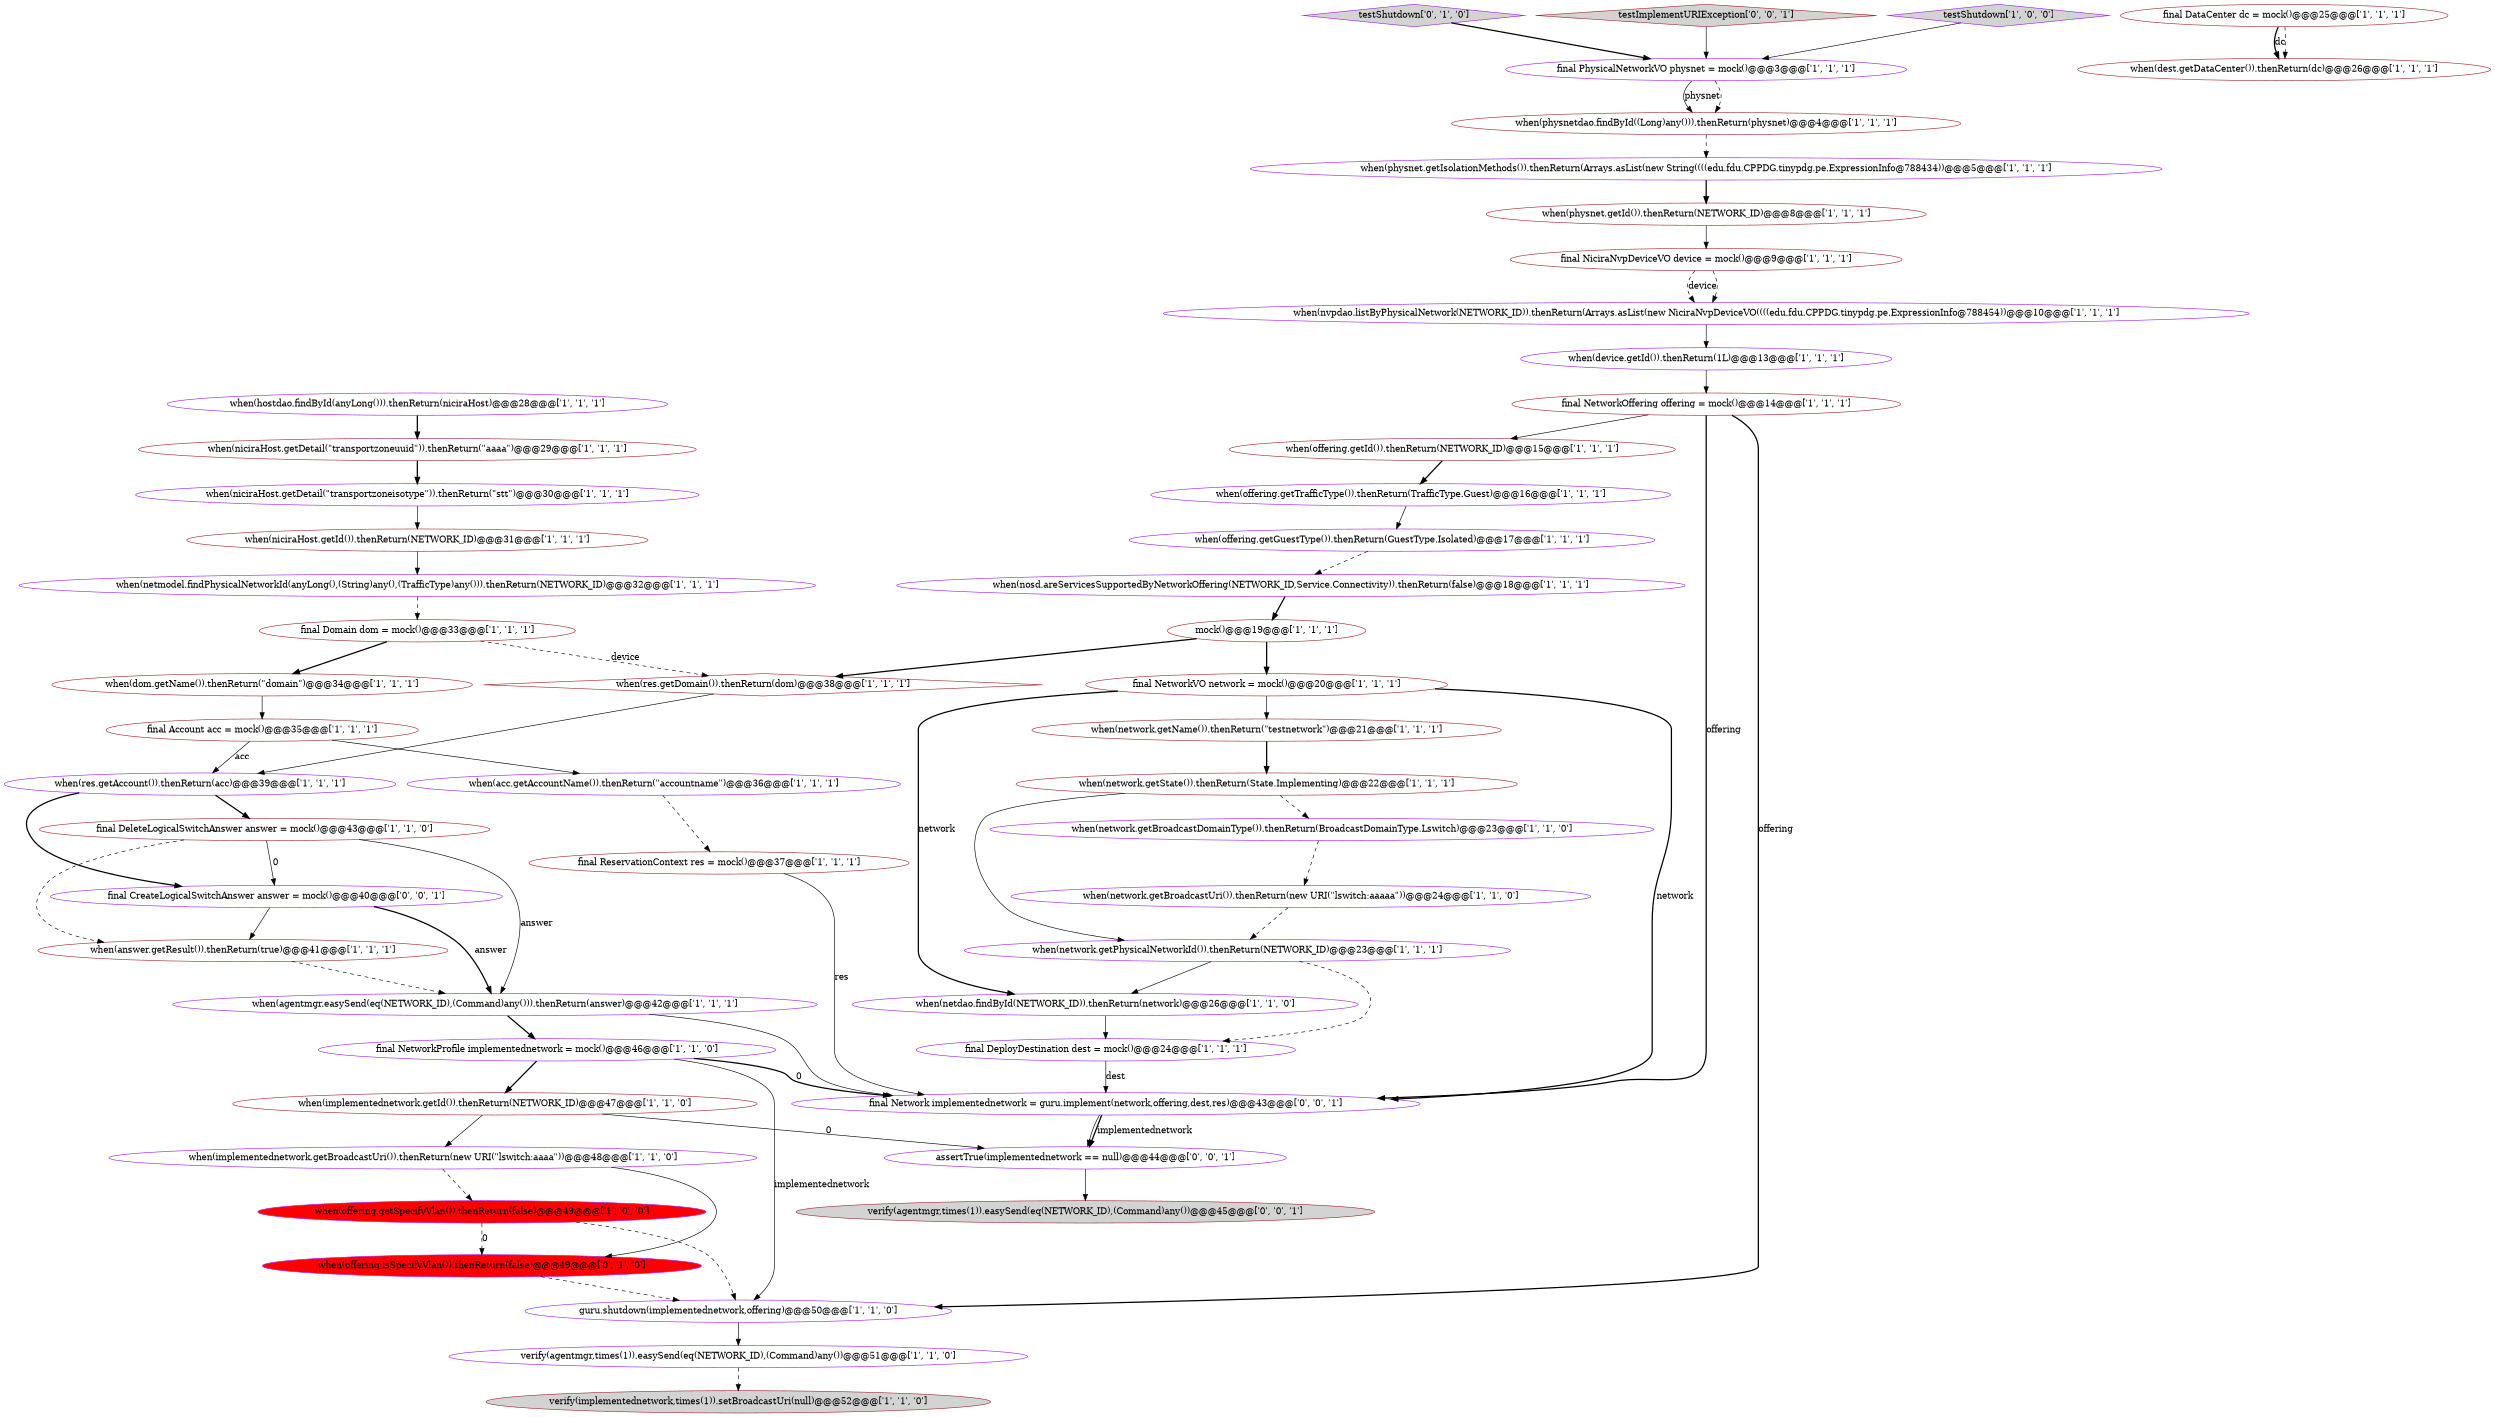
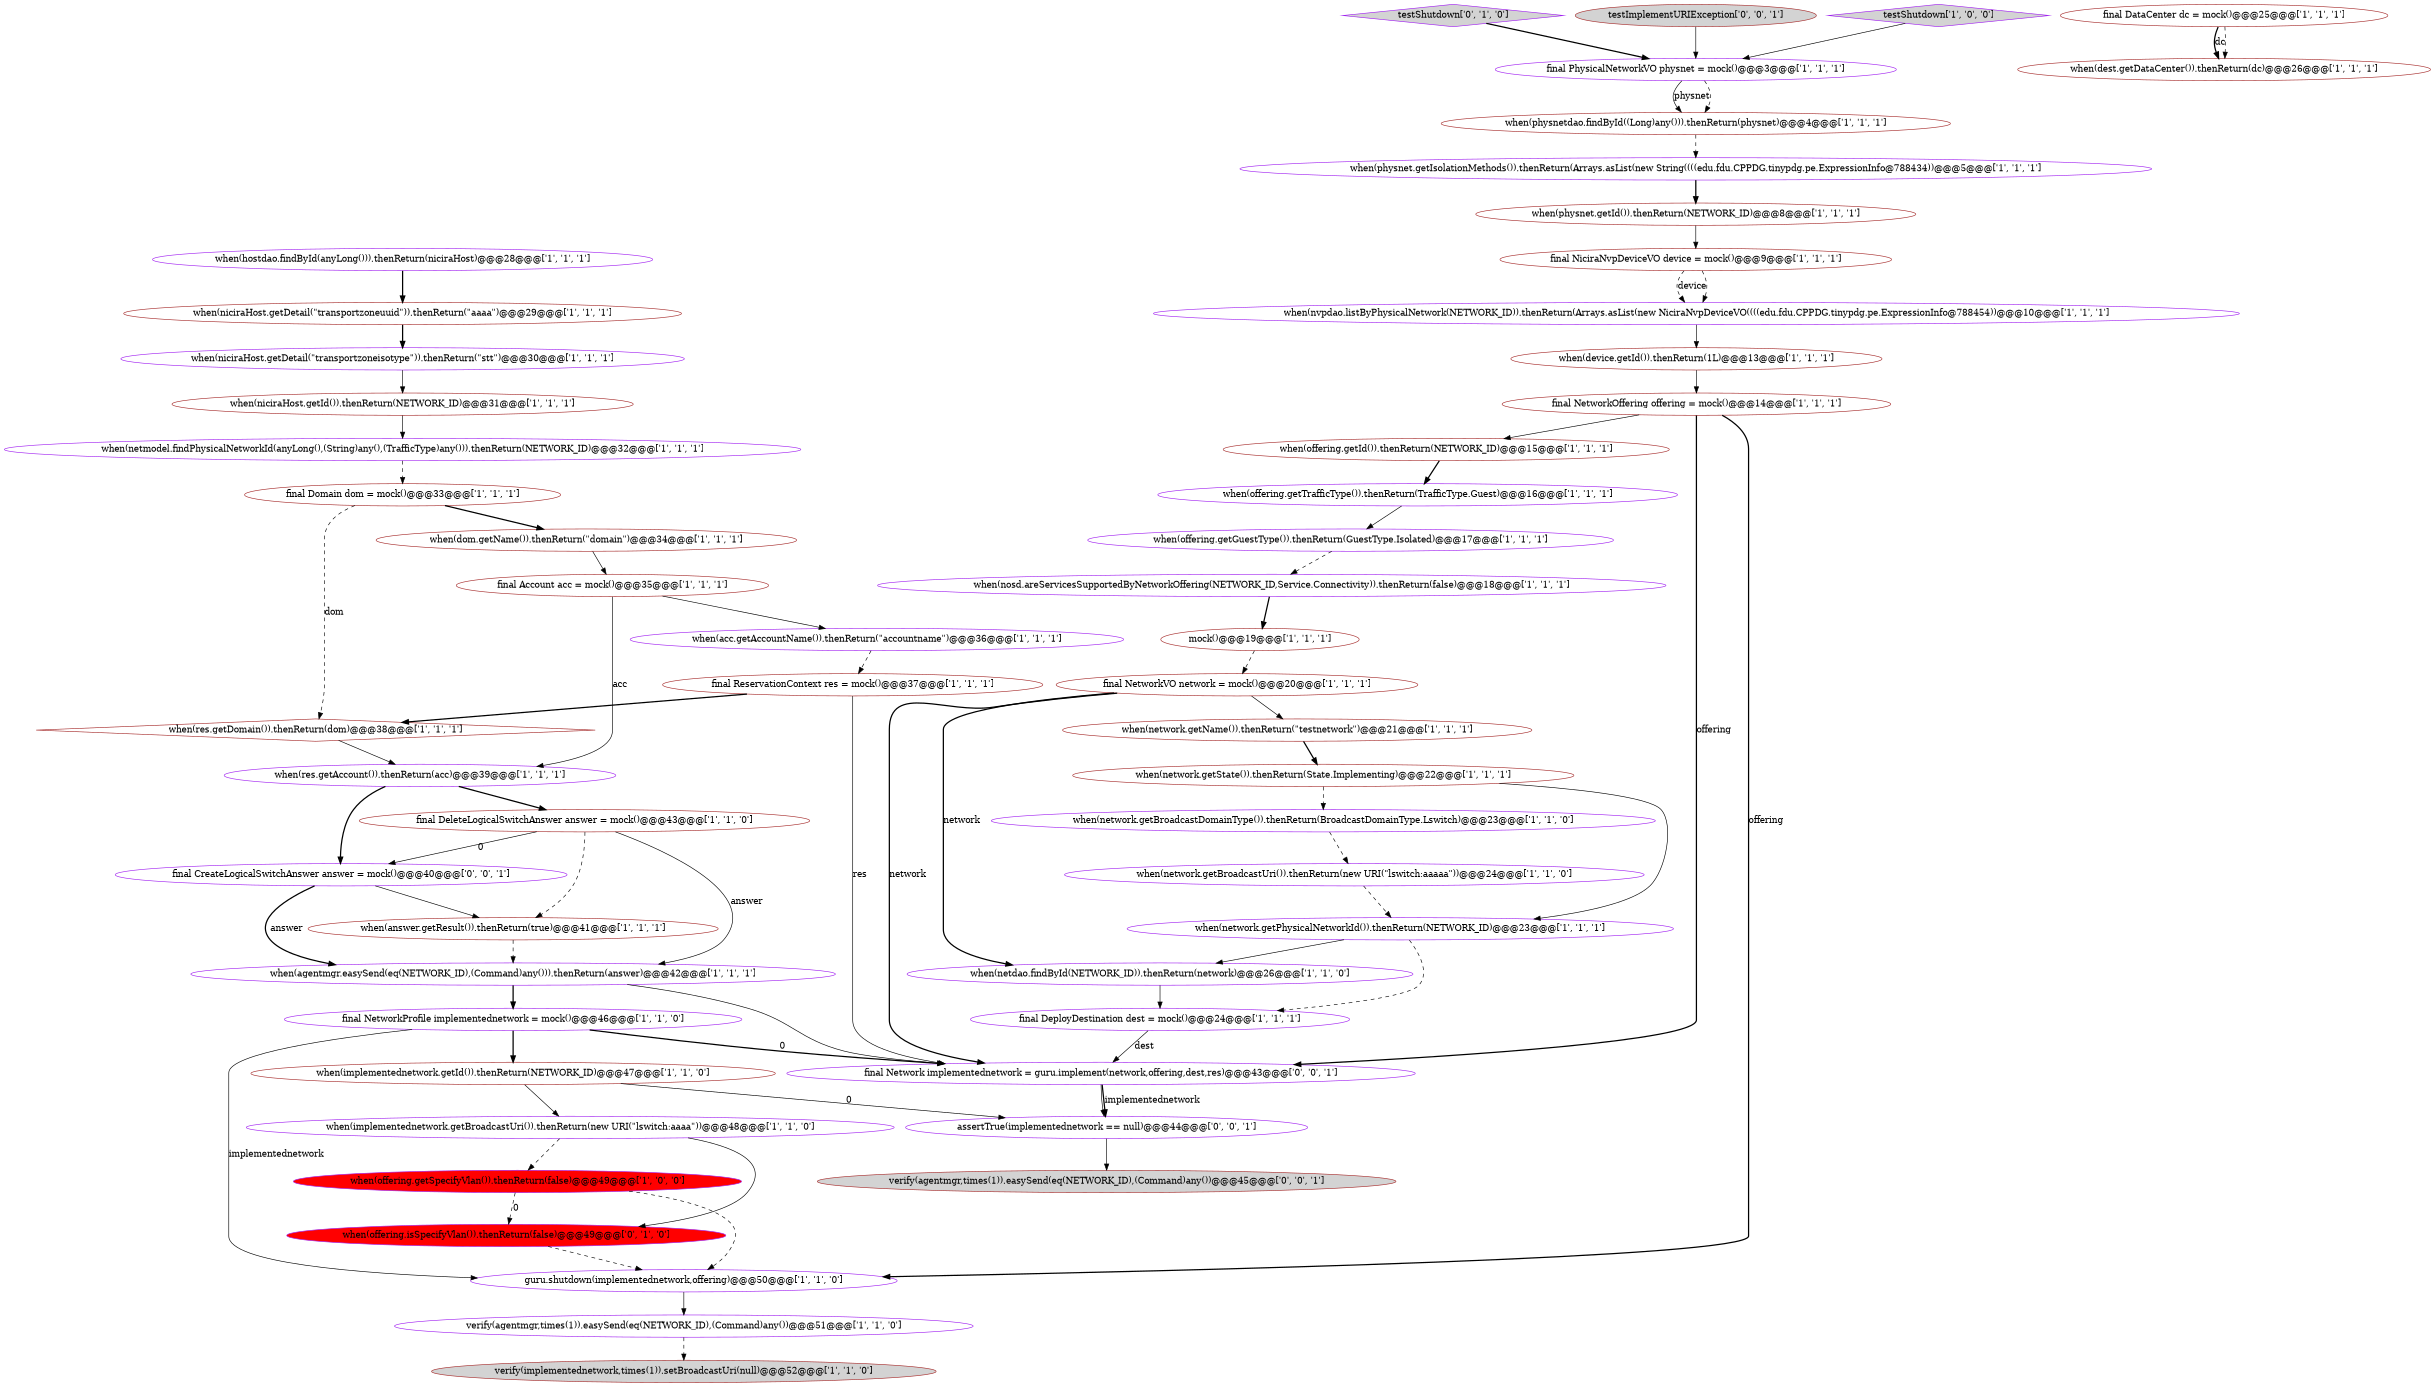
node "testImplementURIException['0', '0', '1']": shape diamond -> ellipse
node "when(device.getId()).thenReturn(1L)@@@13@@@['1', '1', '1']": color purple -> brown
edge "mock()@@@19@@@['1', '1', '1']" -> "final NetworkVO network = mock()@@@20@@@['1', '1', '1']": style bold -> dashed
edge "mock()@@@19@@@['1', '1', '1']" -> "when(res.getDomain()).thenReturn(dom)@@@38@@@['1', '1', '1']": now "final ReservationContext res = mock()@@@37@@@['1', '1', '1']" -> "when(res.getDomain()).thenReturn(dom)@@@38@@@['1', '1', '1']"
edge "final Domain dom = mock()@@@33@@@['1', '1', '1']" -> "when(res.getDomain()).thenReturn(dom)@@@38@@@['1', '1', '1']": label "device" -> "dom"
